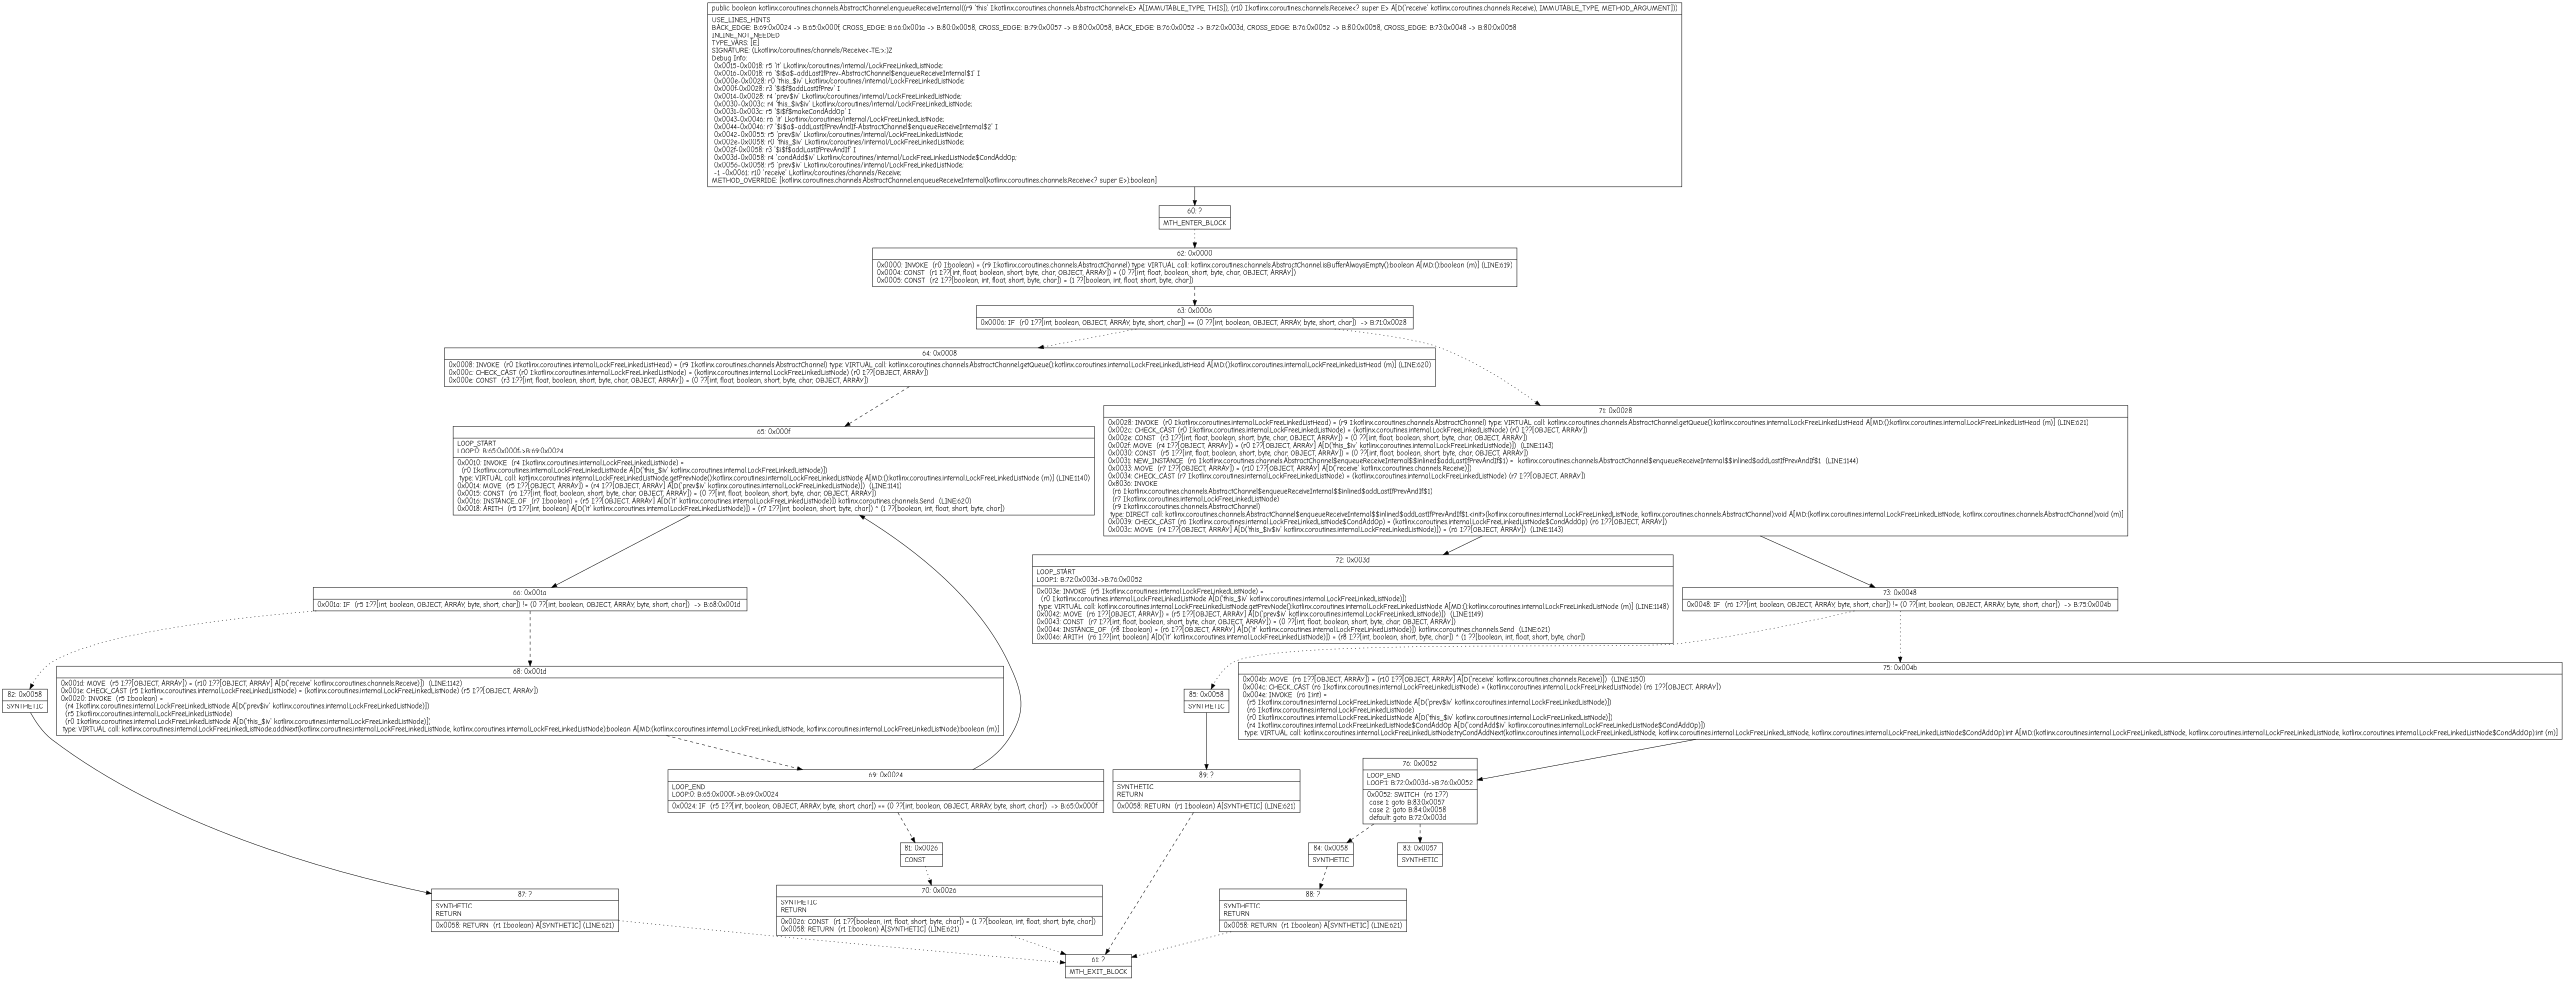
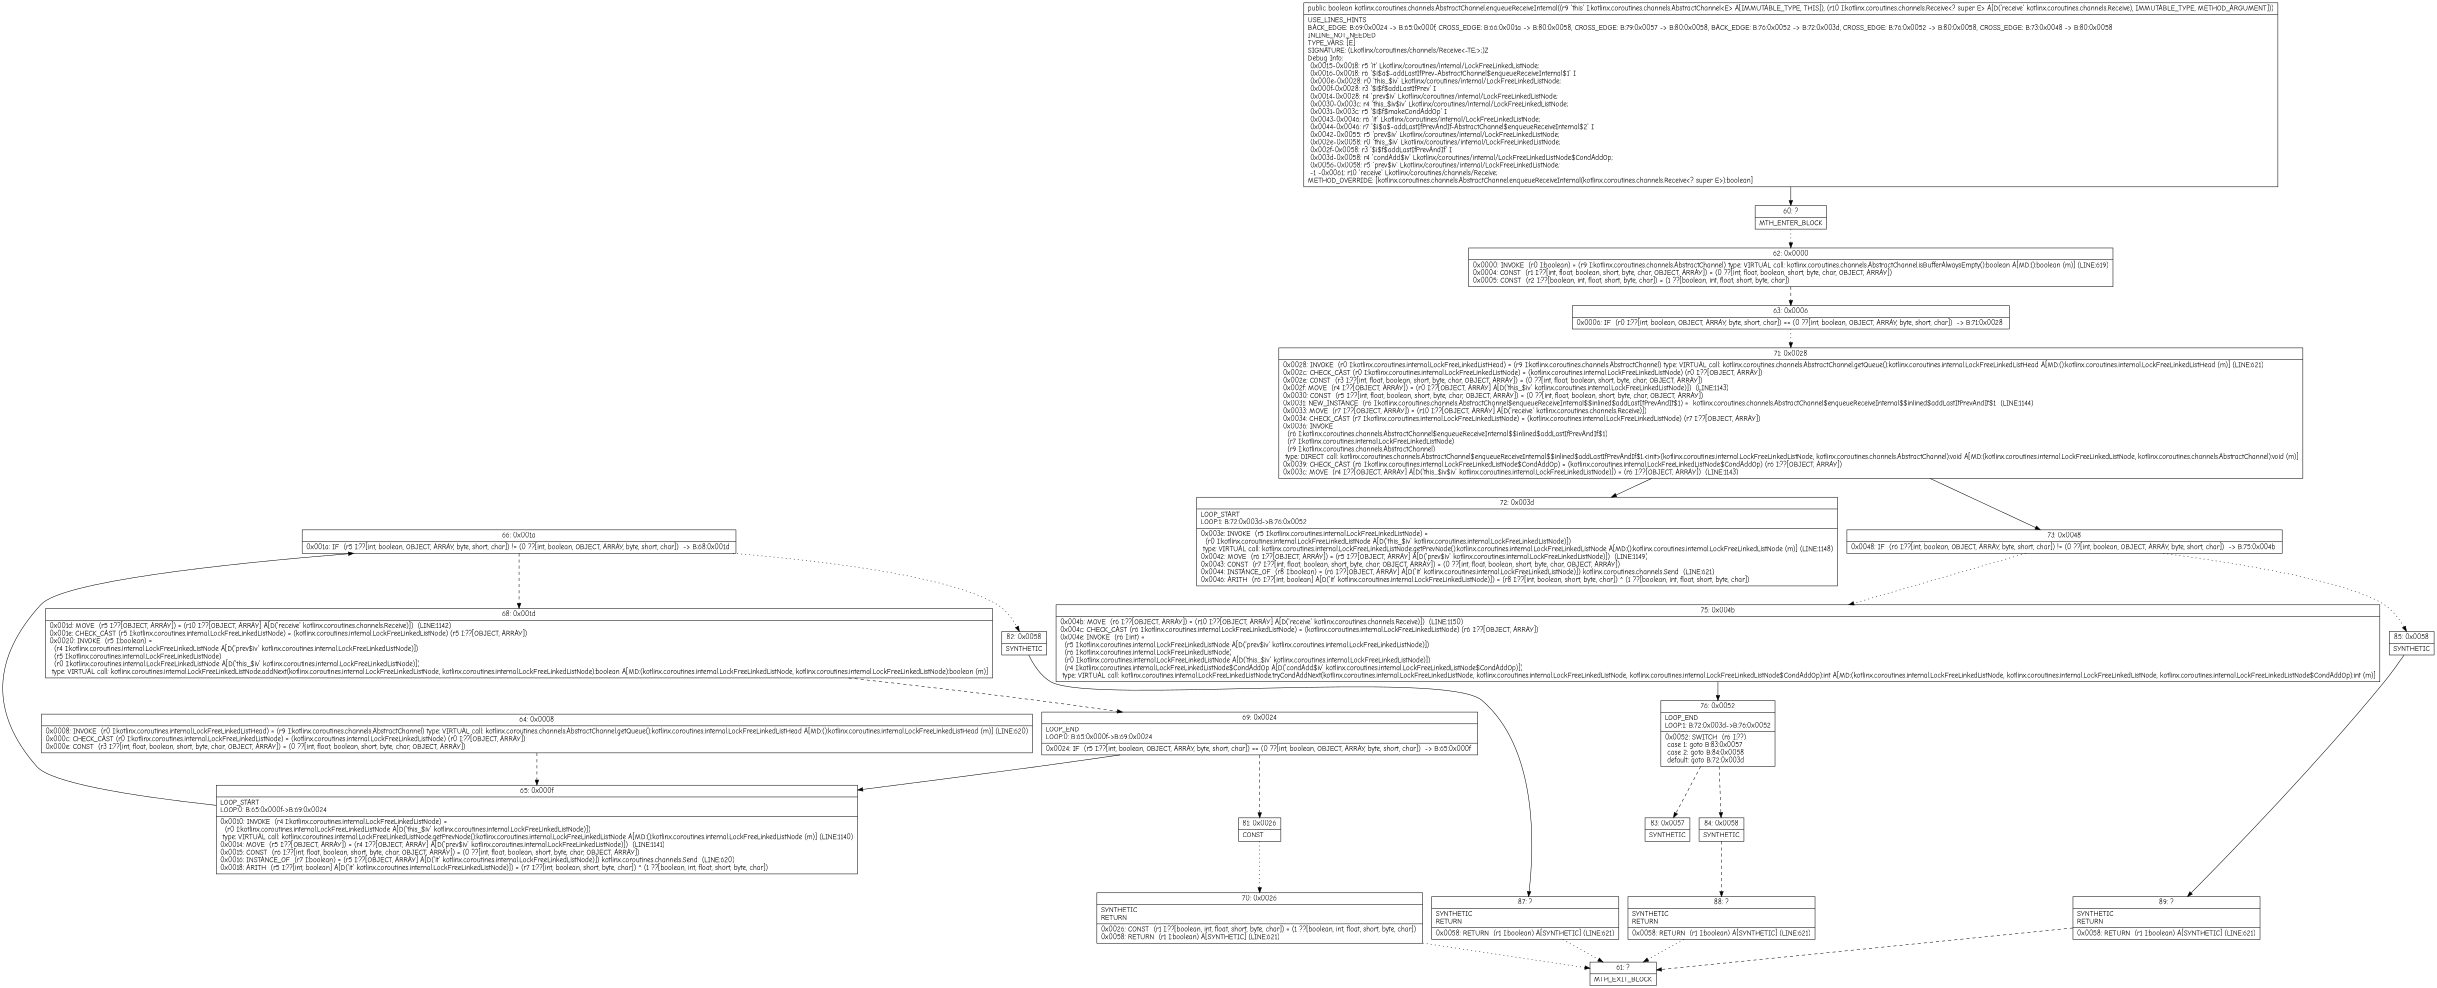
edge "63: 0x0006" -> "64: 0x0008": removed
node "71: 0x0028": text "0x8036: INVOKE" -> "0x0036: INVOKE"
